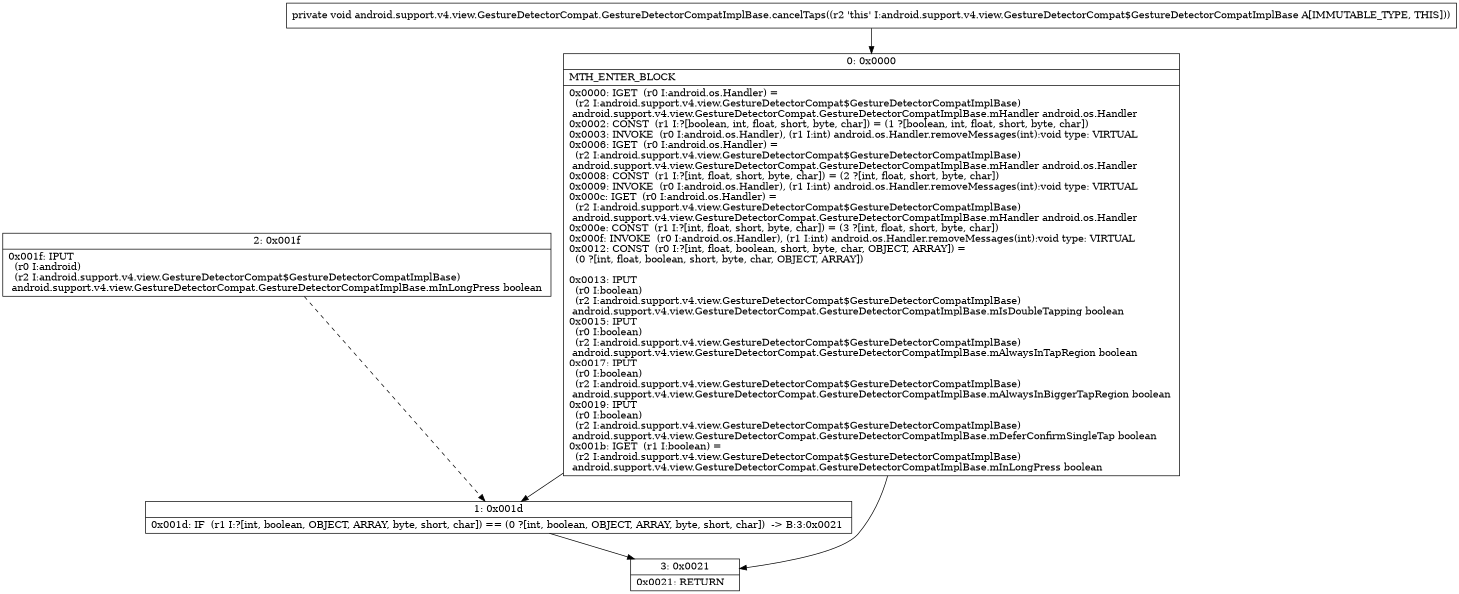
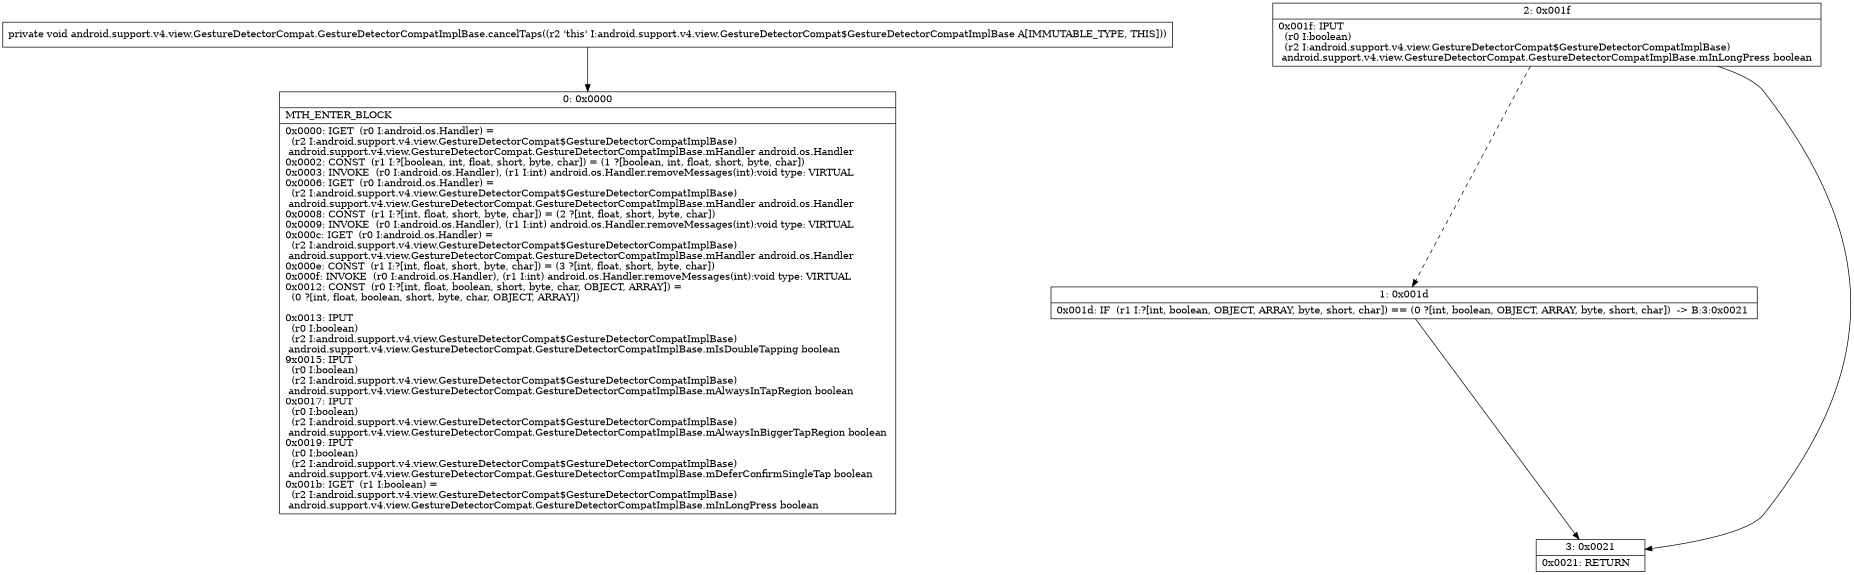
node "2: 0x001f": text "(r0 I:android)" -> "(r0 I:boolean)"
node "0: 0x0000": text "0x0015: IPUT" -> "9x0015: IPUT"
edge "0: 0x0000" -> "1: 0x001d": removed
edge "0: 0x0000" -> "3: 0x0021": now "2: 0x001f" -> "3: 0x0021"
